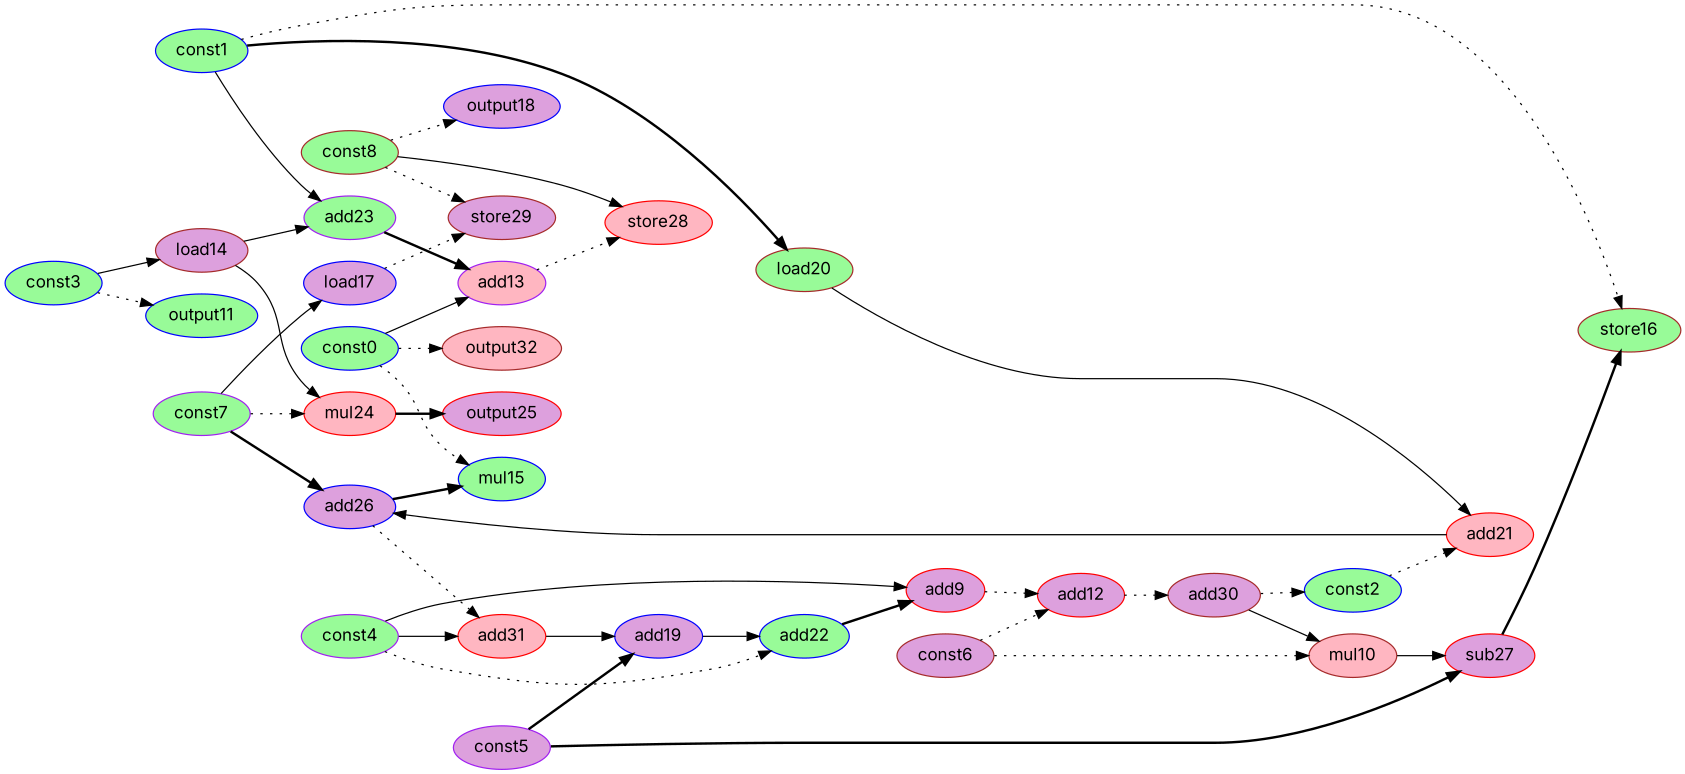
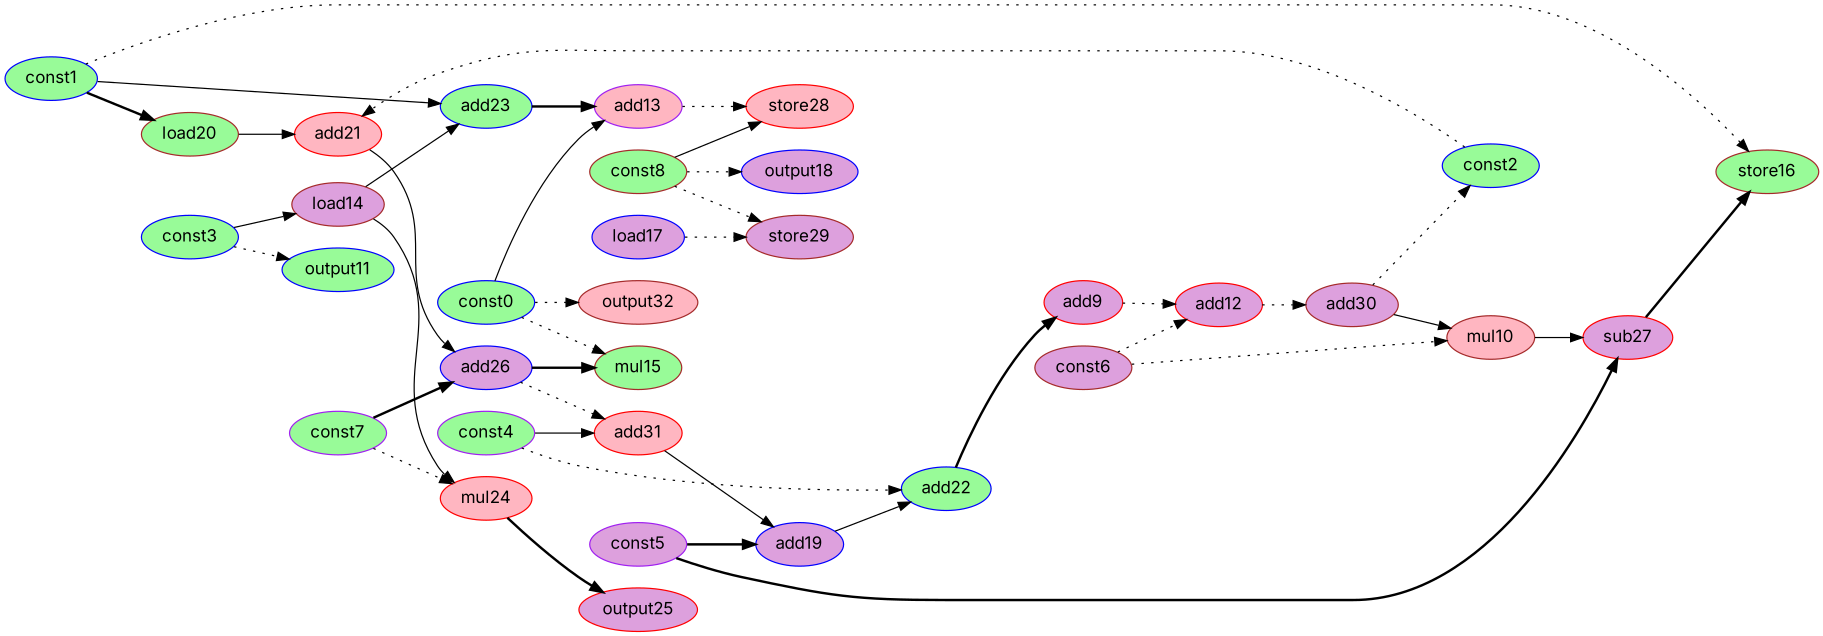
node "add23": color purple -> blue
edge "const7" -> "load17": removed
node "mul15": color blue -> brown
edge "const4" -> "add9": removed
